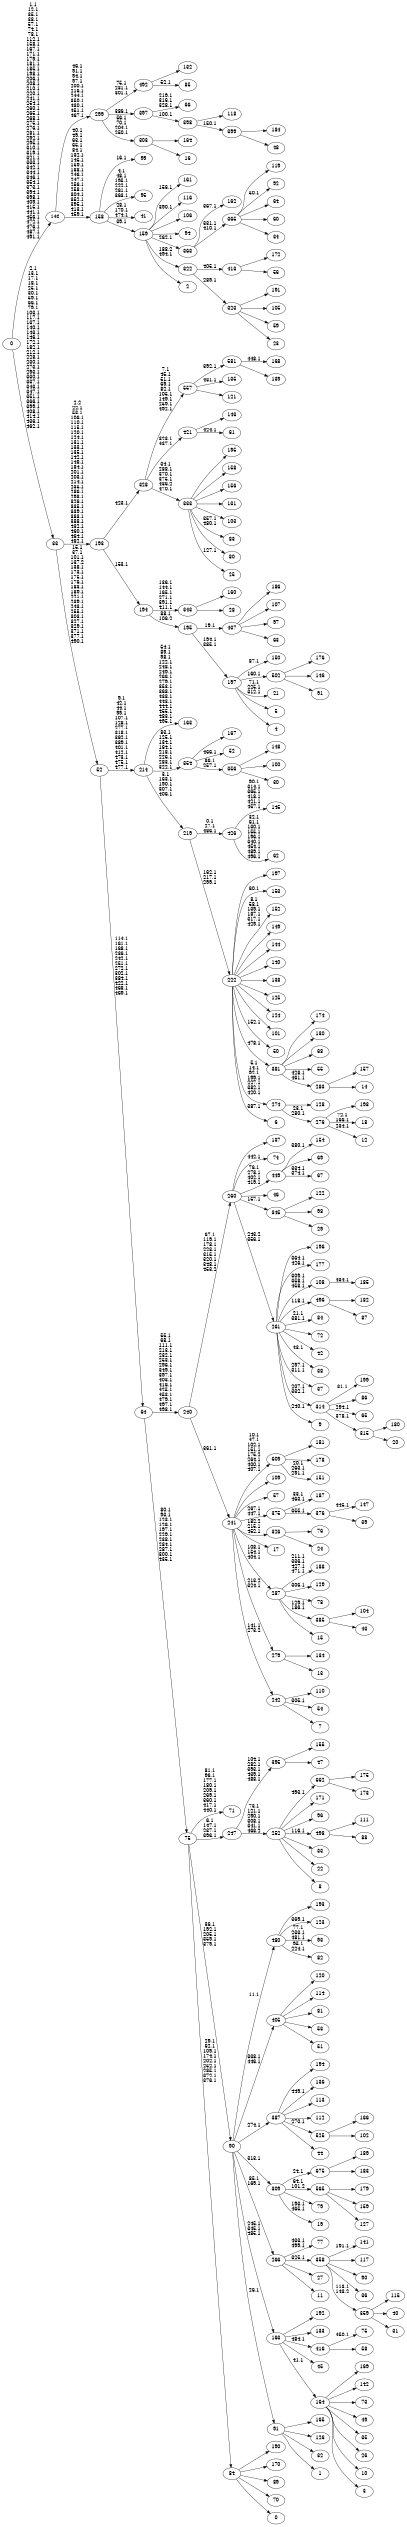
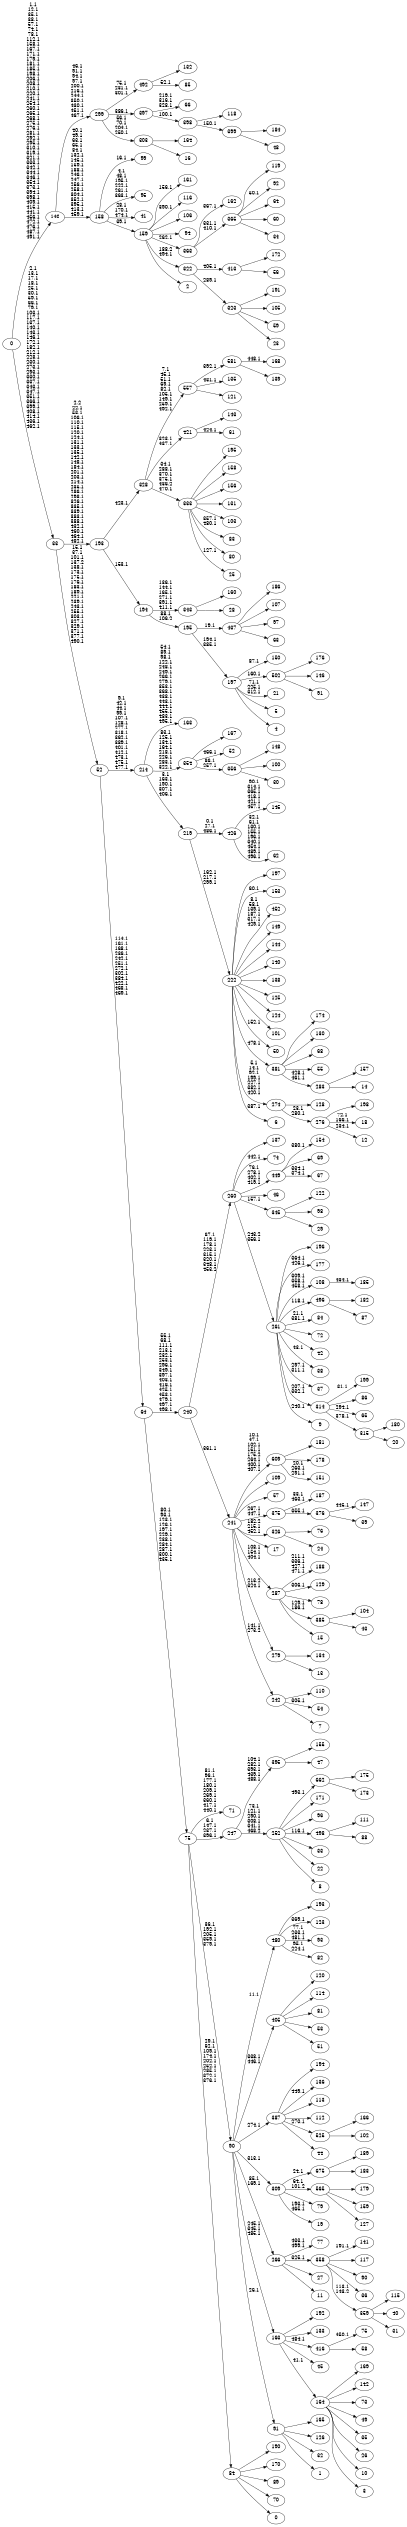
node "152": label "152" -> "452"
